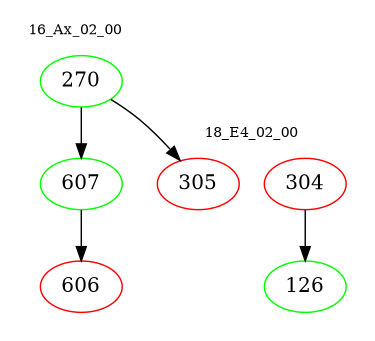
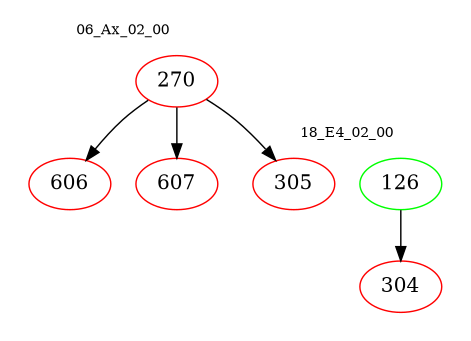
cluster "16_Ax_02_00": label "16_Ax_02_00" -> "06_Ax_02_00"
node "270": color green -> red
node "607": color green -> red
edge "607" -> "606": now "270" -> "606"
edge "304" -> "126": reversed
